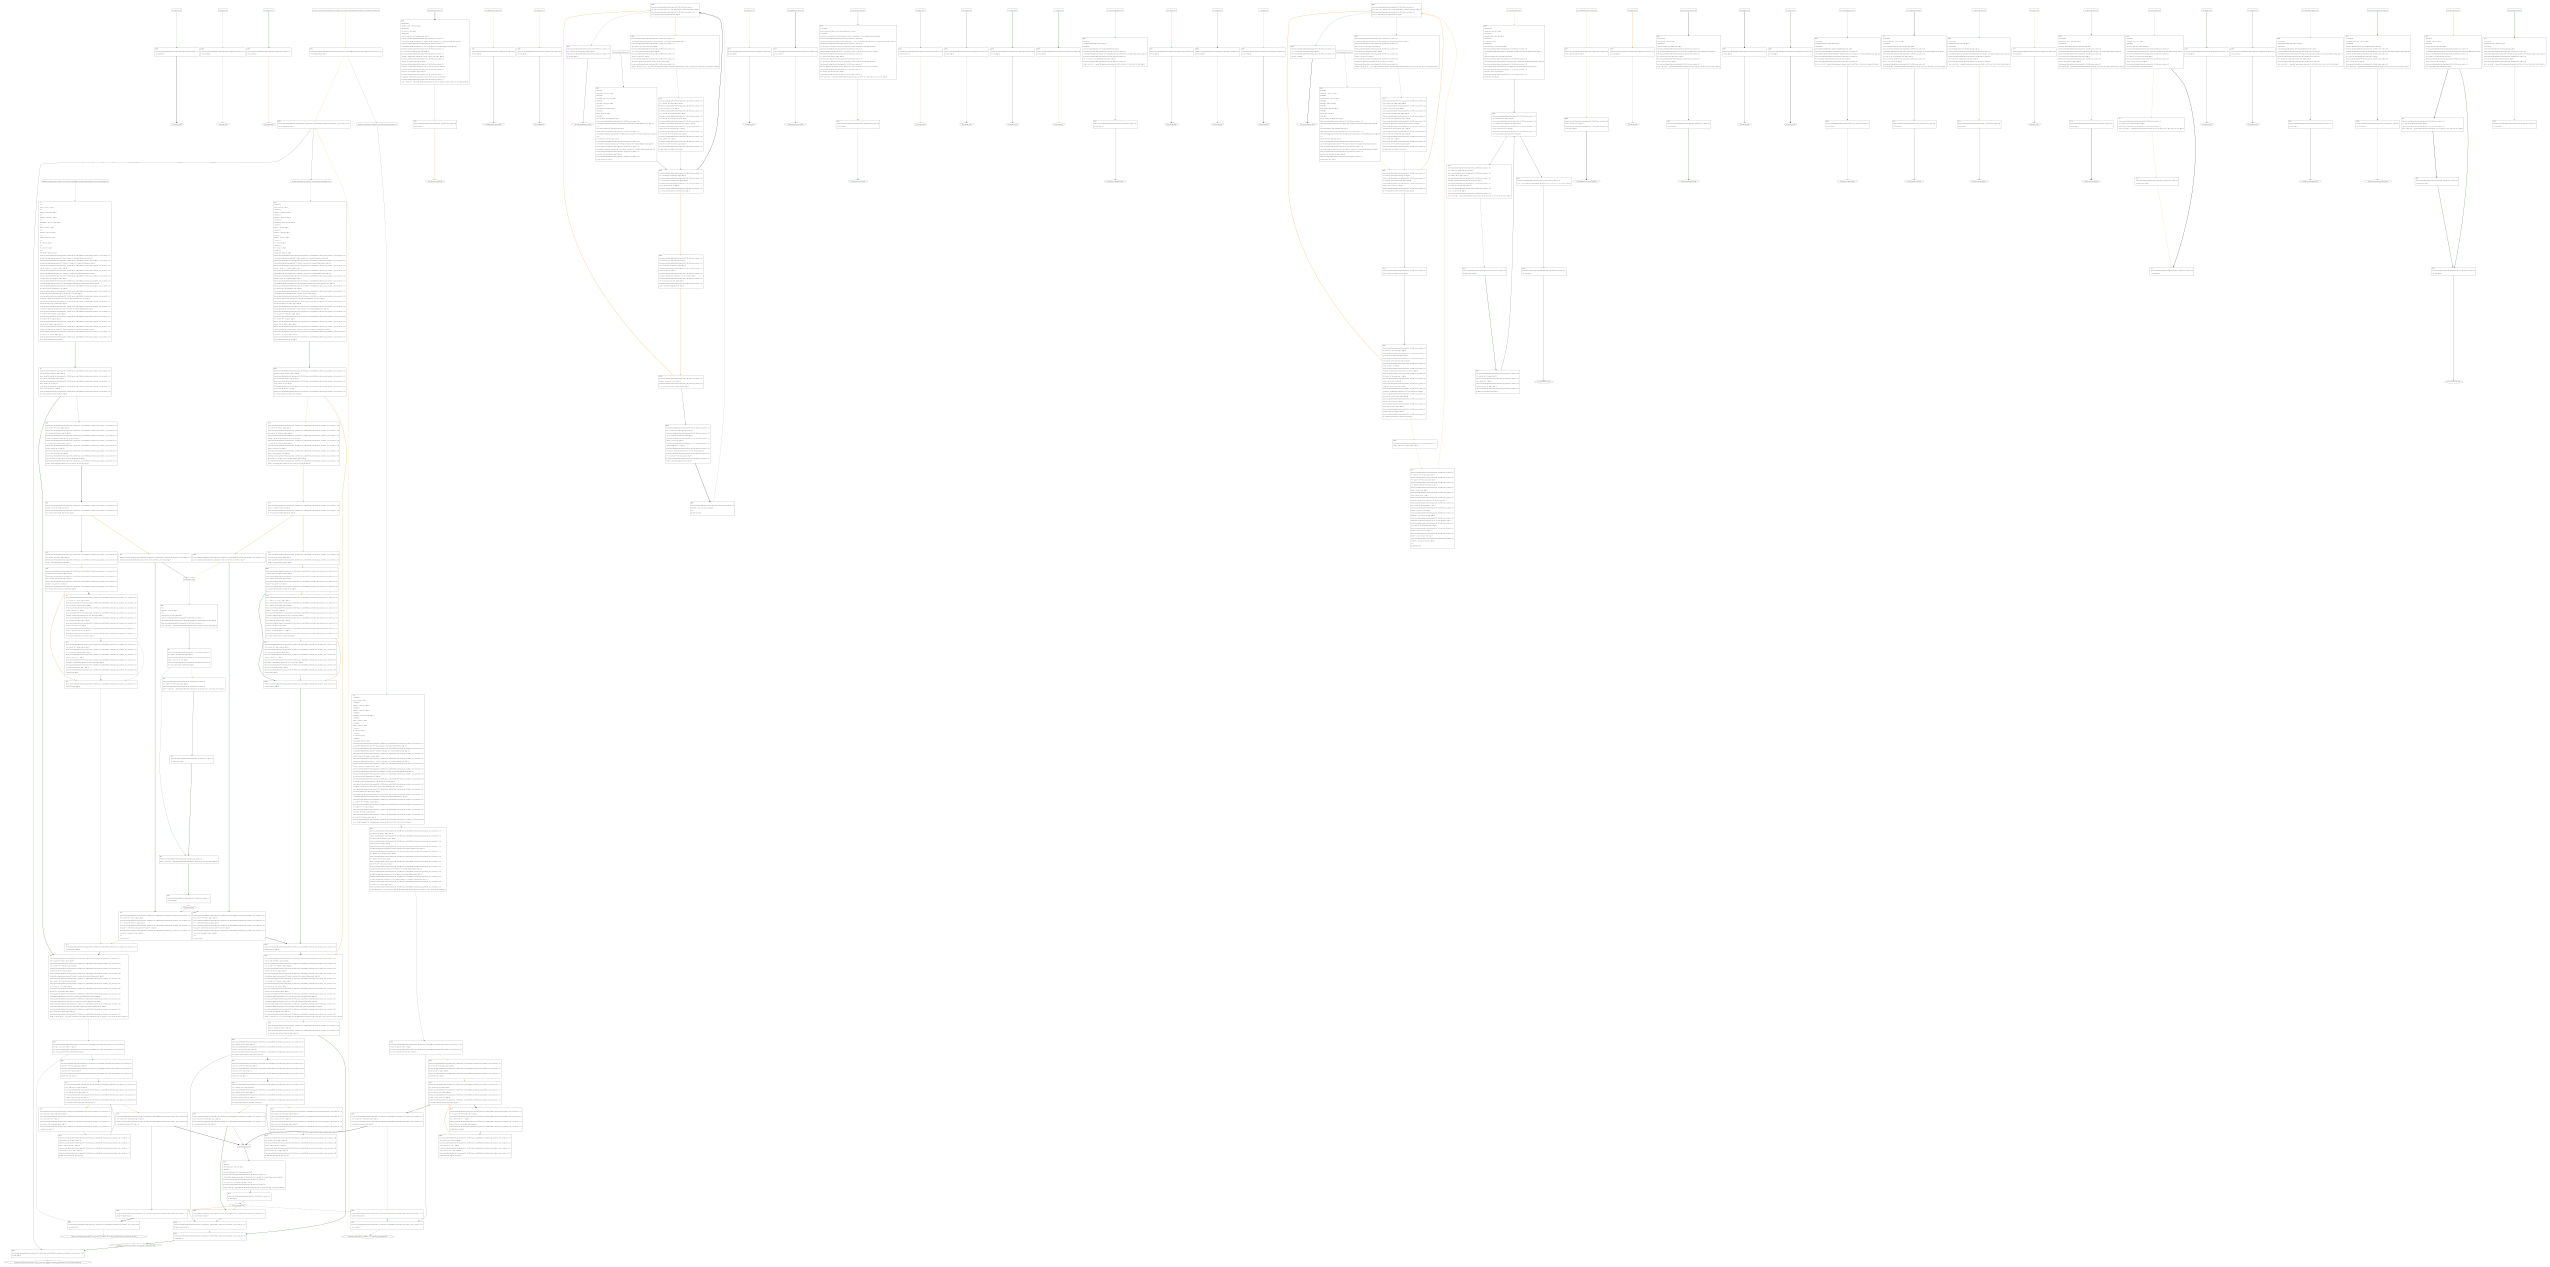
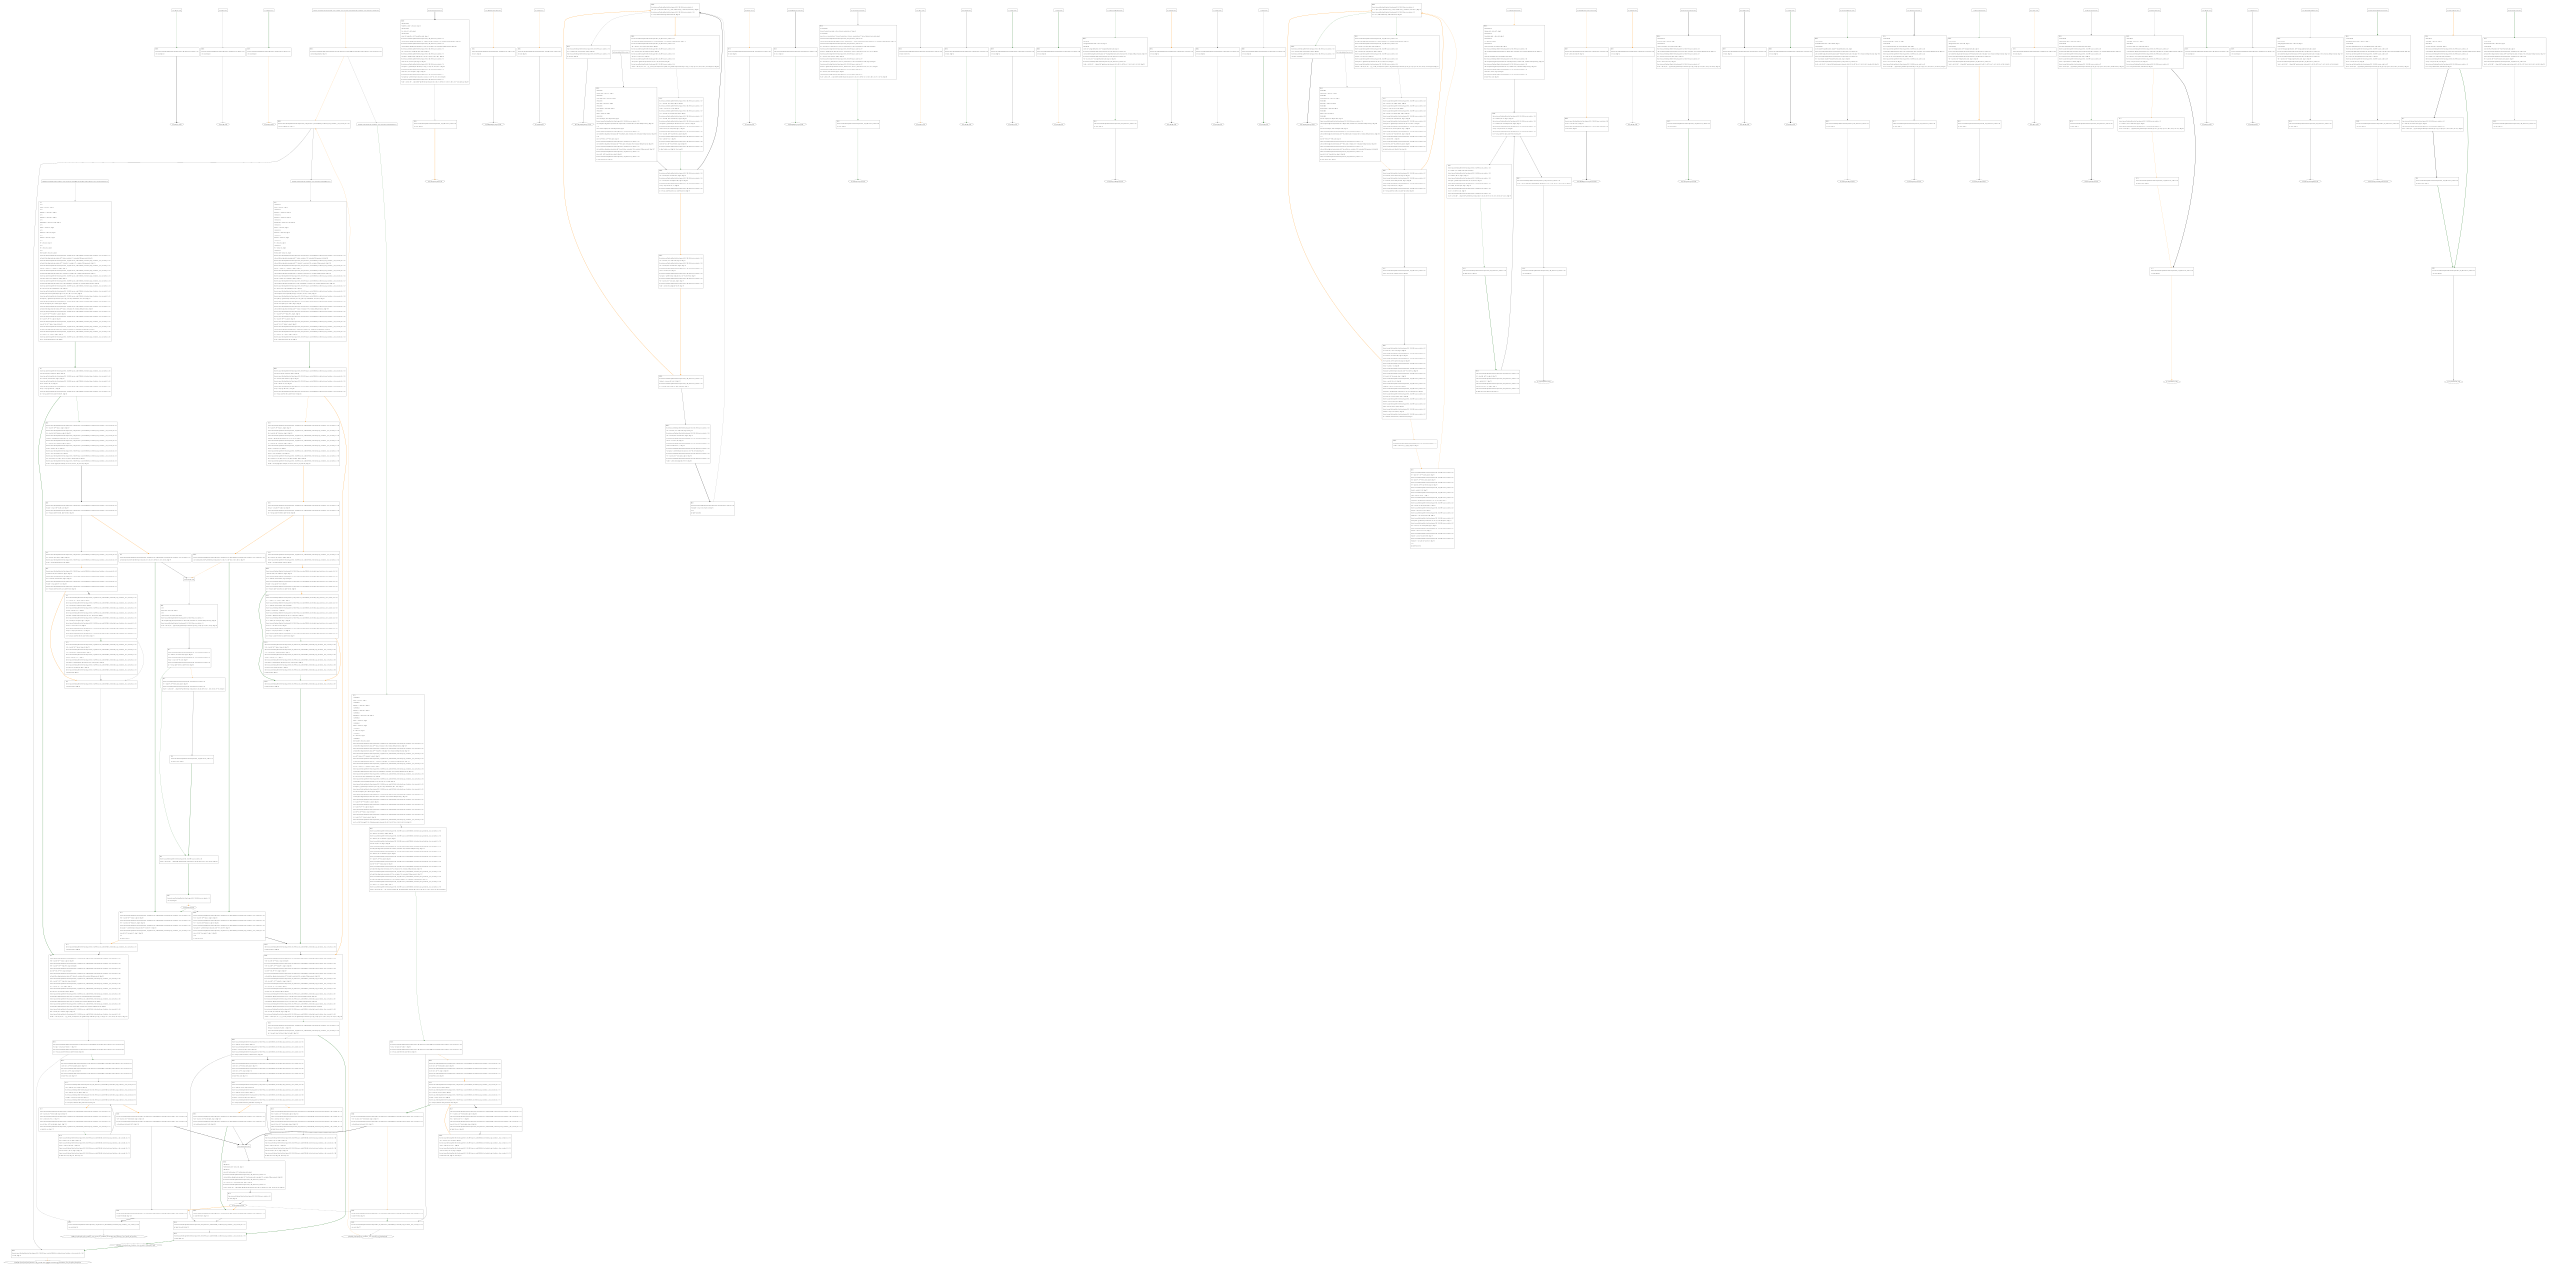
node "{io_ll_printWLine_end}": added
